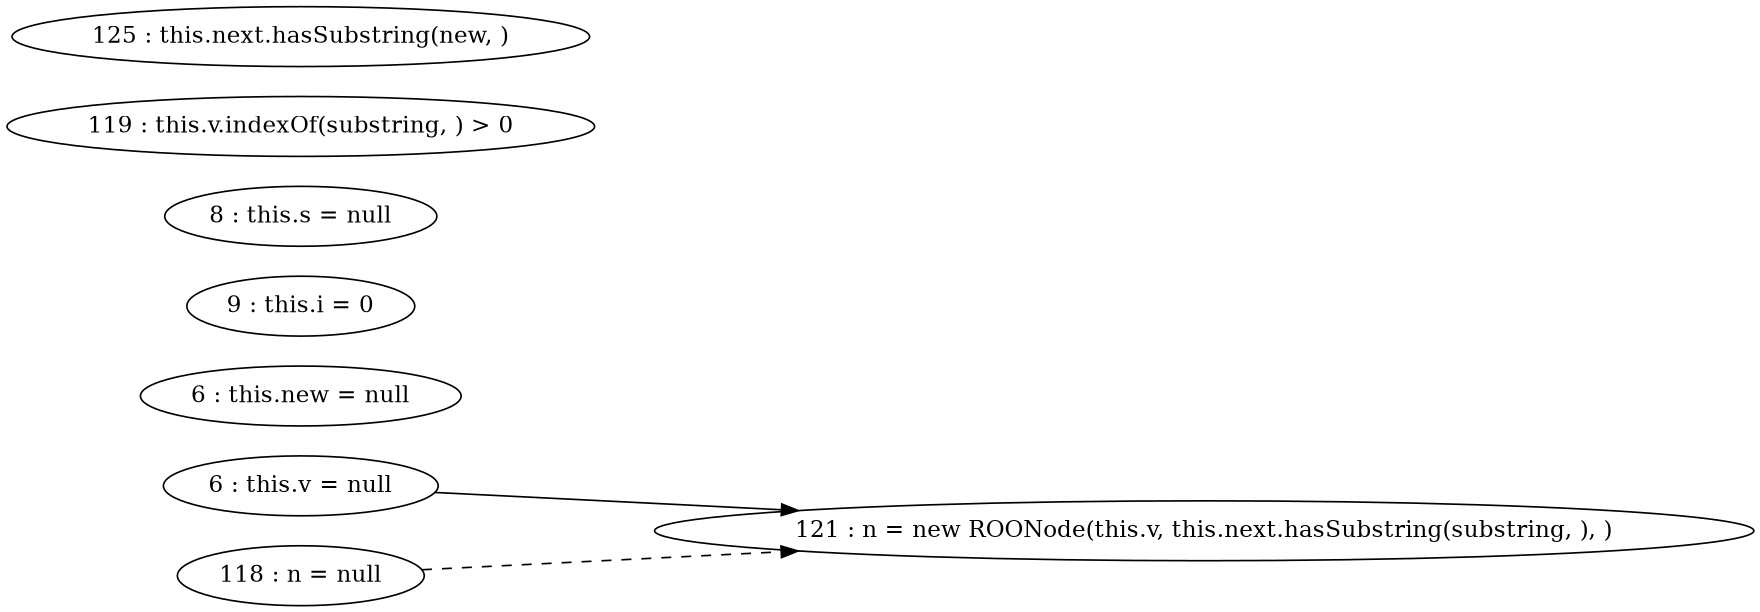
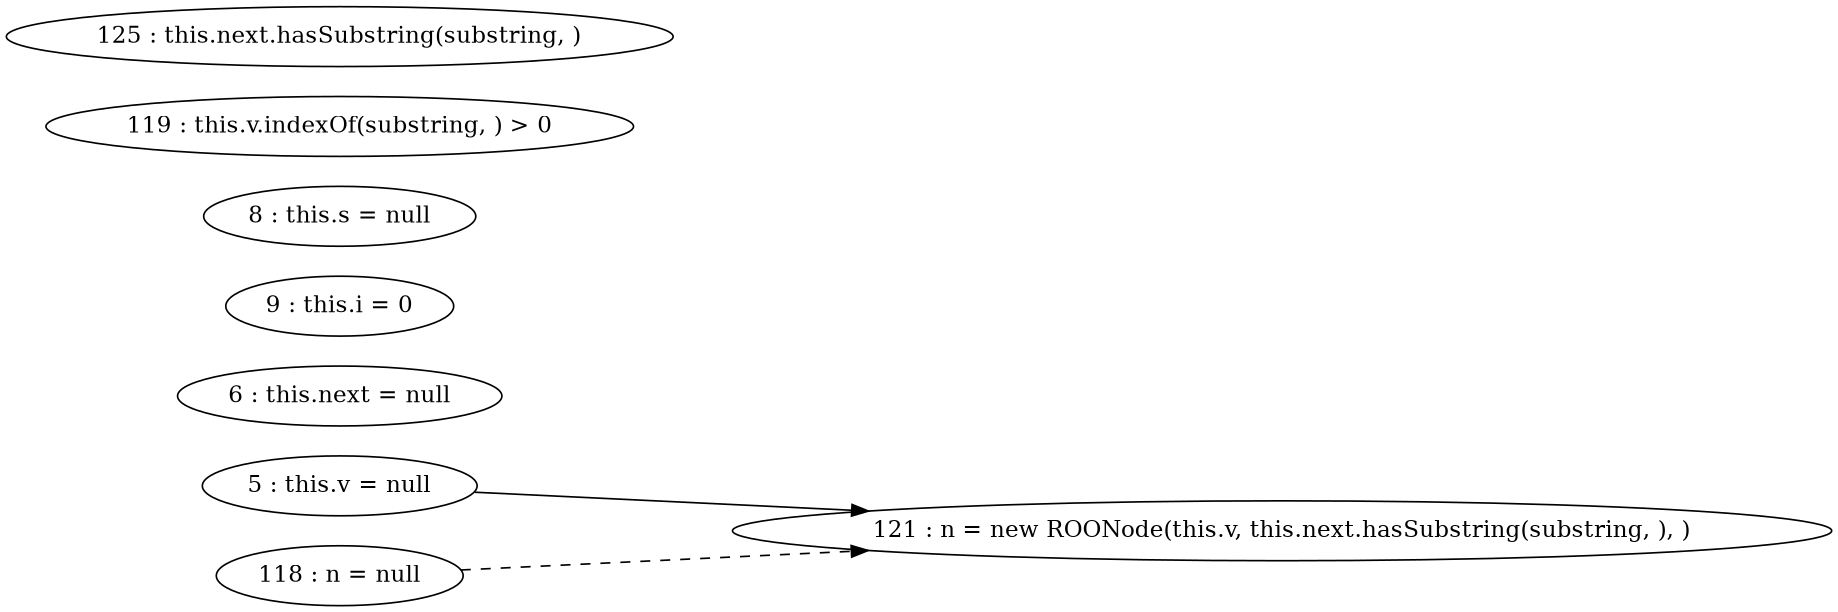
node "125 : this.next.hasSubstring(new, )": label "125 : this.next.hasSubstring(new, )" -> "125 : this.next.hasSubstring(substring, )"
node "6 : this.new = null": label "6 : this.new = null" -> "6 : this.next = null"
node "6 : this.v = null": label "6 : this.v = null" -> "5 : this.v = null"
